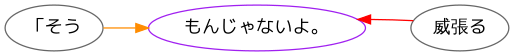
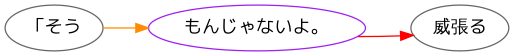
edge "威張る" -> "もんじゃないよ。": reversed
